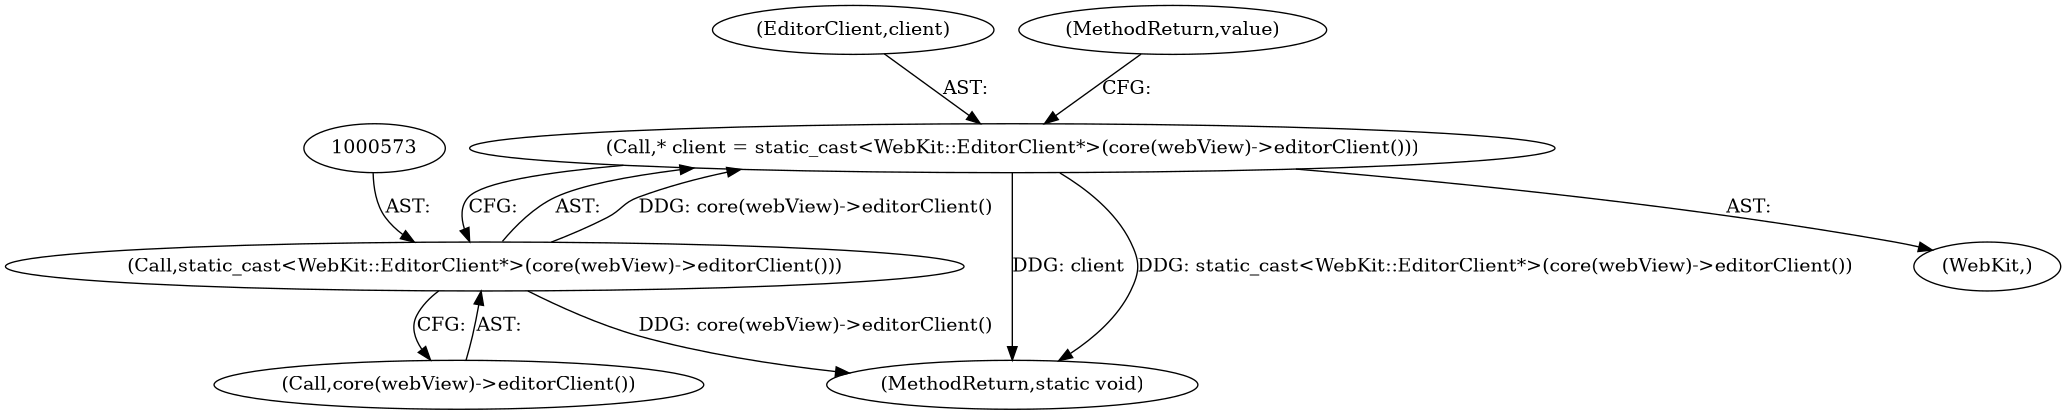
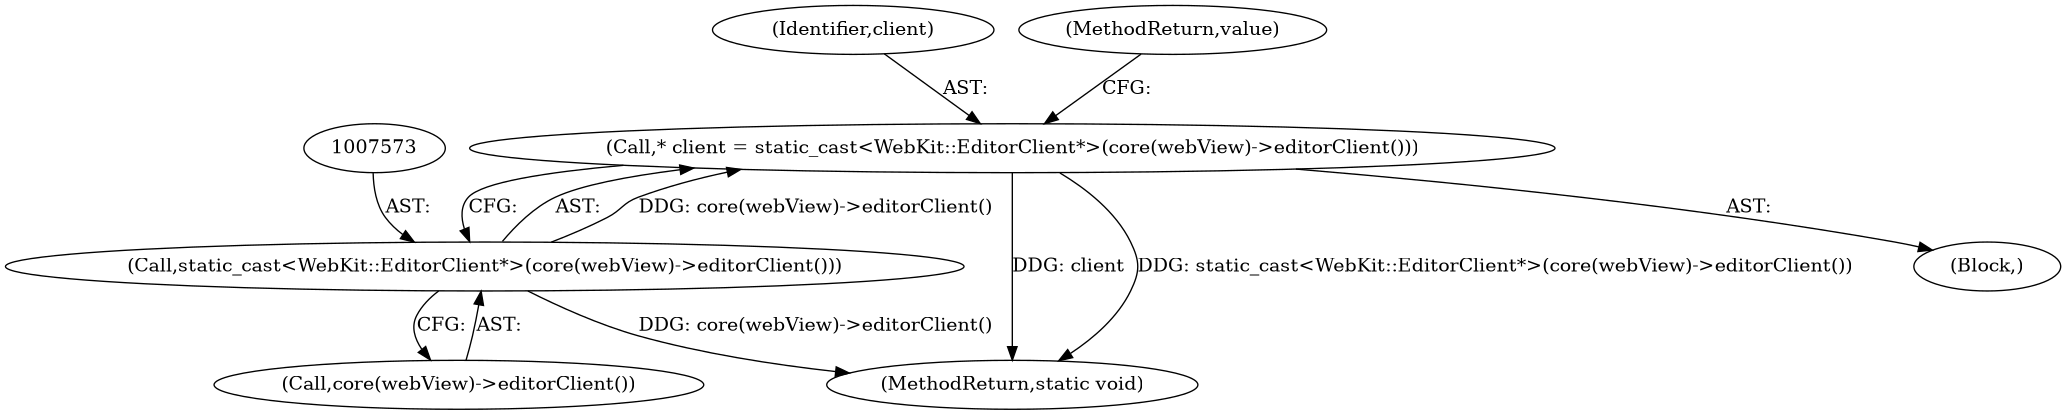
node "(EditorClient,client)": label "(EditorClient,client)" -> "(Identifier,client)"
node "1000573": label "1000573" -> "1007573"
node "(WebKit,)": label "(WebKit,)" -> "(Block,)"
